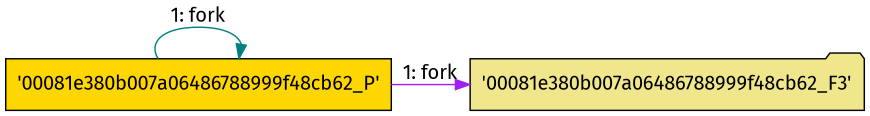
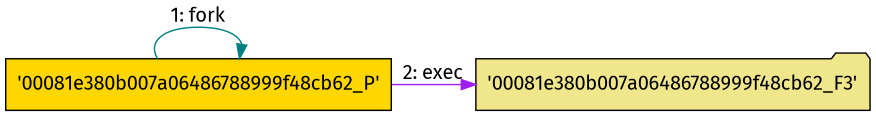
edge "'00081e380b007a06486788999f48cb62_P'" -> "'00081e380b007a06486788999f48cb62_F3'": label "1: fork" -> "2: exec"
